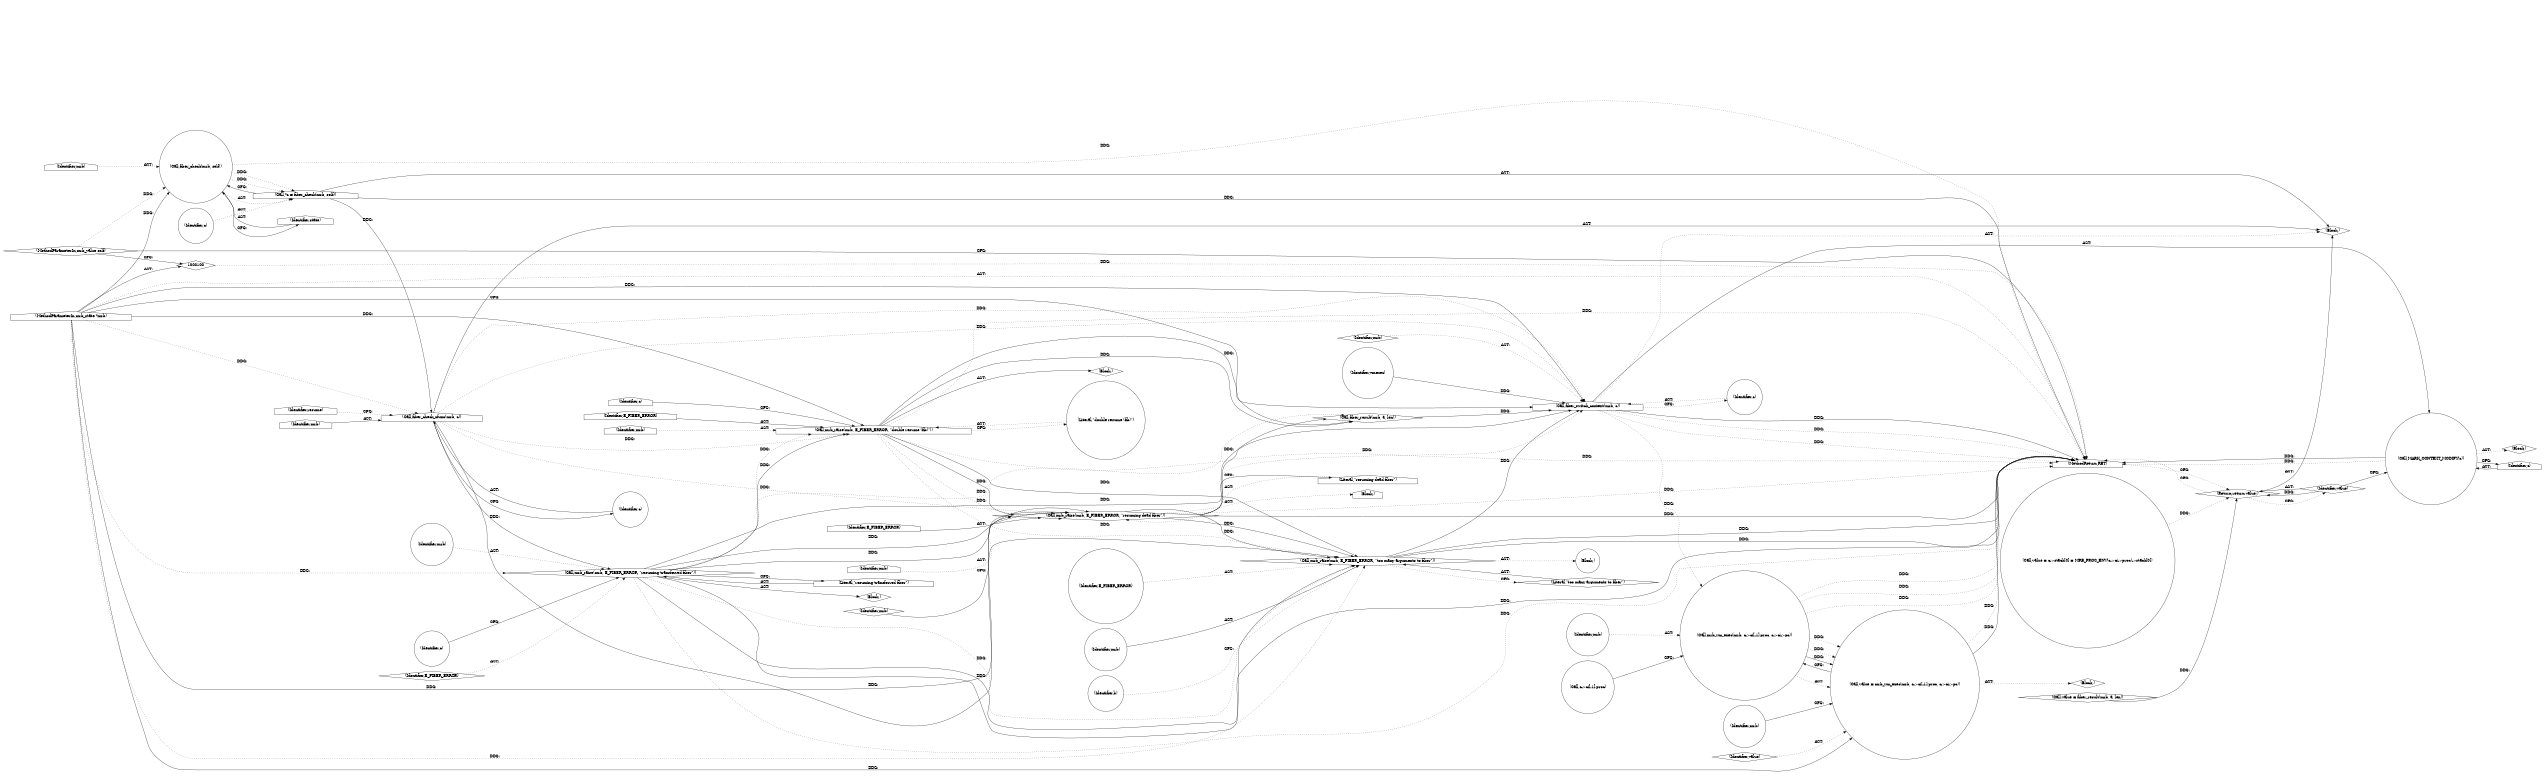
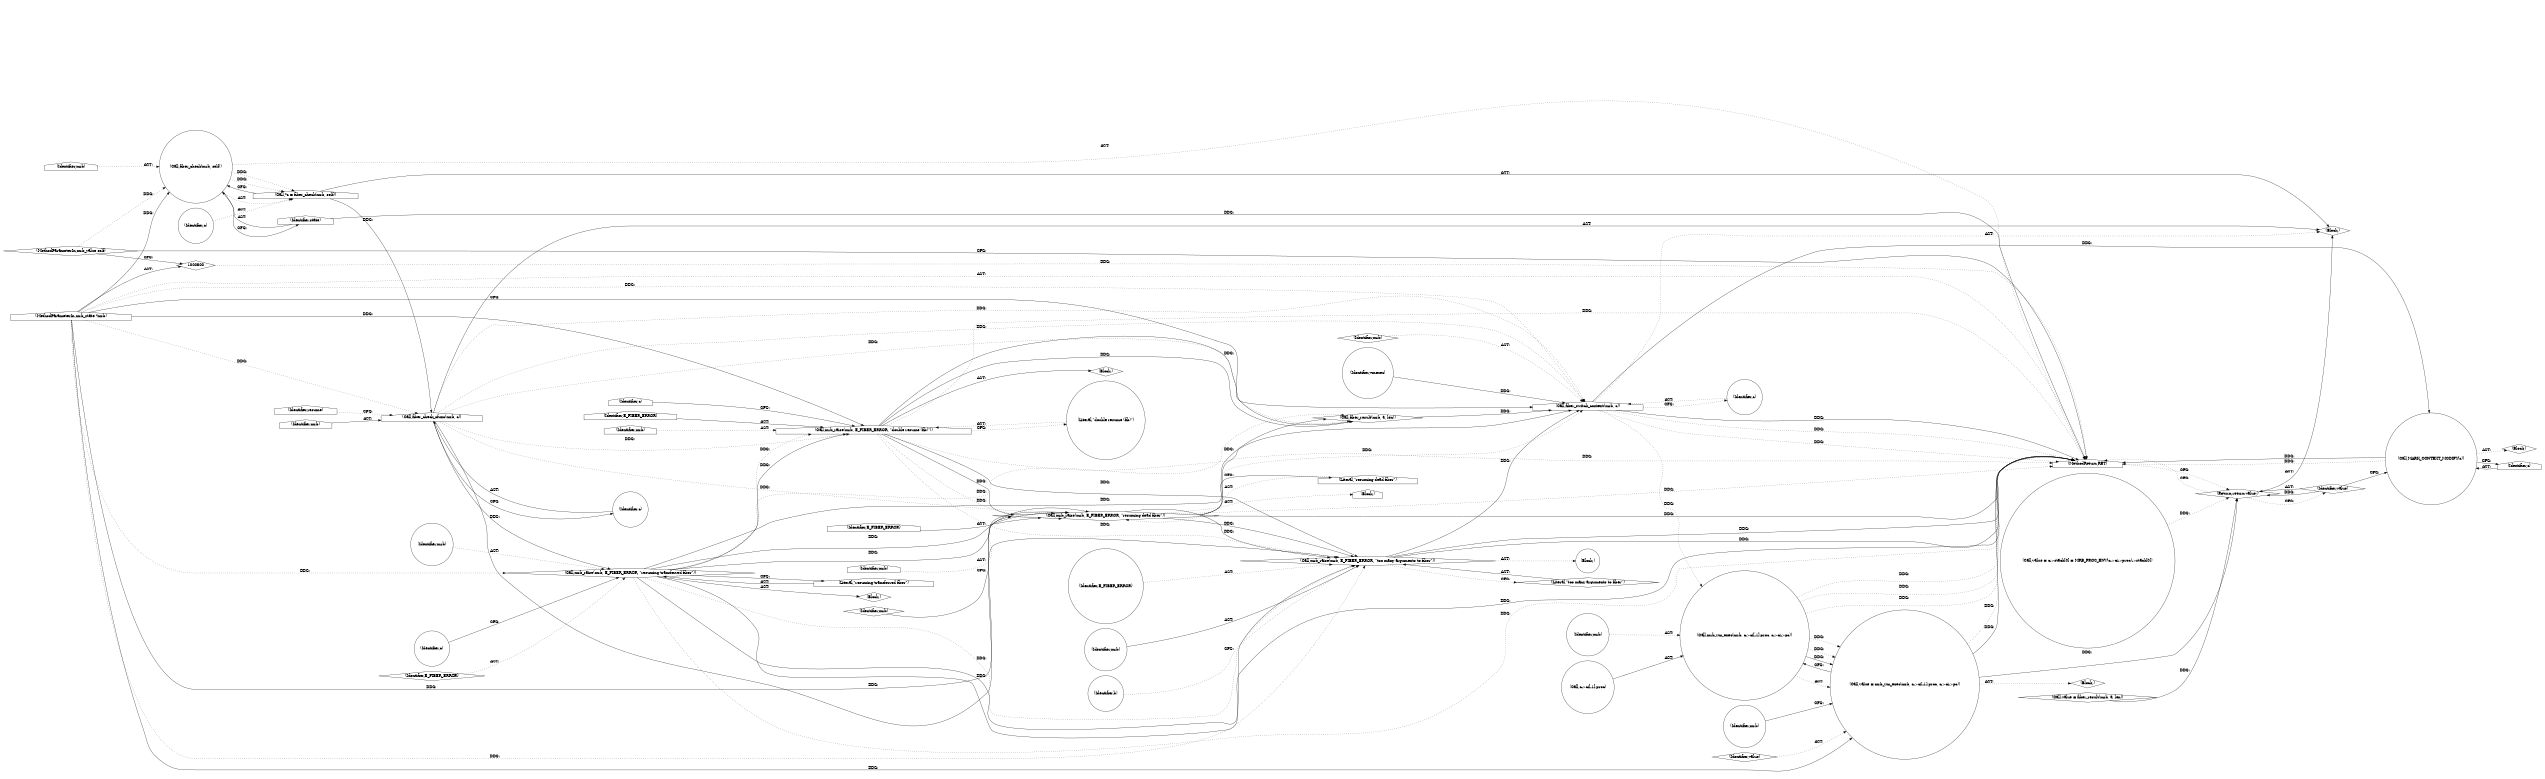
edge "(Call,fiber_check(mrb, self))" -> "(MethodReturn,RET)": label "DDG: " -> "AST: "
edge "(Call,*c = fiber_check(mrb, self))" -> "(MethodReturn,RET)": now "(Identifier,state)" -> "(MethodReturn,RET)"
edge "(Call,fiber_switch_context(mrb, c))" -> "(Call,MARK_CONTEXT_MODIFY(c))": label "AST: " -> "DDG: "
node "1000100": label "1000100" -> "1000500"
edge "(MethodParameterIn,mrb_state *mrb)" -> "(Call,fiber_switch_context(mrb, c))": style solid -> dotted
edge "(Call,fiber_check_cfunc(mrb, c))" -> "(Call,fiber_result(mrb, a, len))": added, label "DDG:"
edge "(Call,value = mrb_vm_exec(mrb, c->ci[-1].proc, c->ci->pc))" -> "(Return,return value;)": added, label "DDG:"
edge "(Call,c->ci[-1].proc)" -> "(Call,mrb_vm_exec(mrb, c->ci[-1].proc, c->ci->pc))": label "CFG: " -> "AST: "
